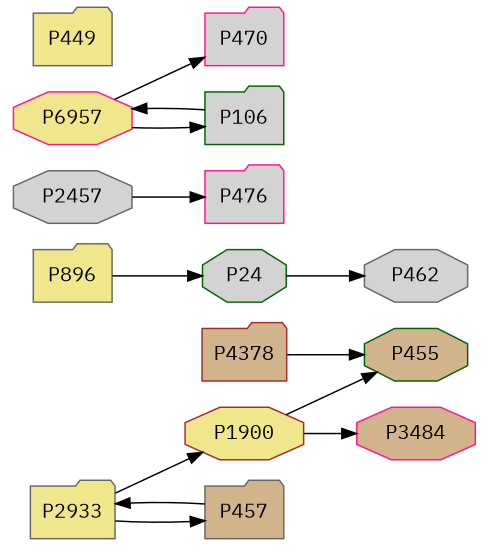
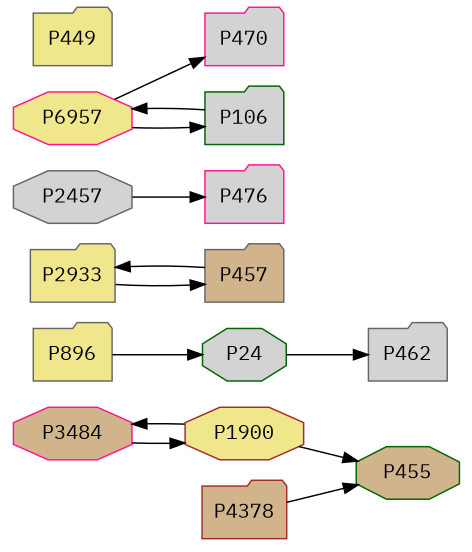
node "P462": shape octagon -> folder
edge "P2933" -> "P1900": now "P3484" -> "P1900"
